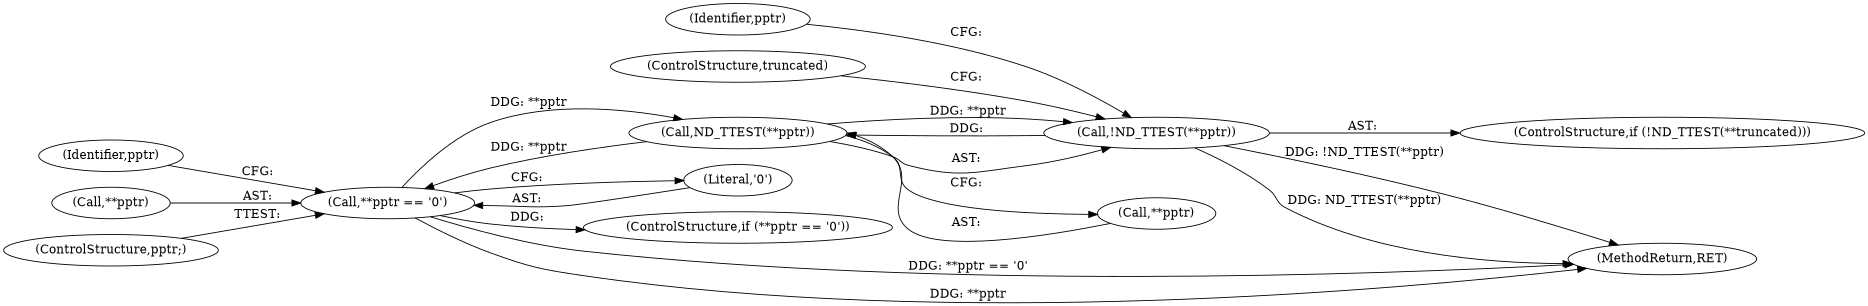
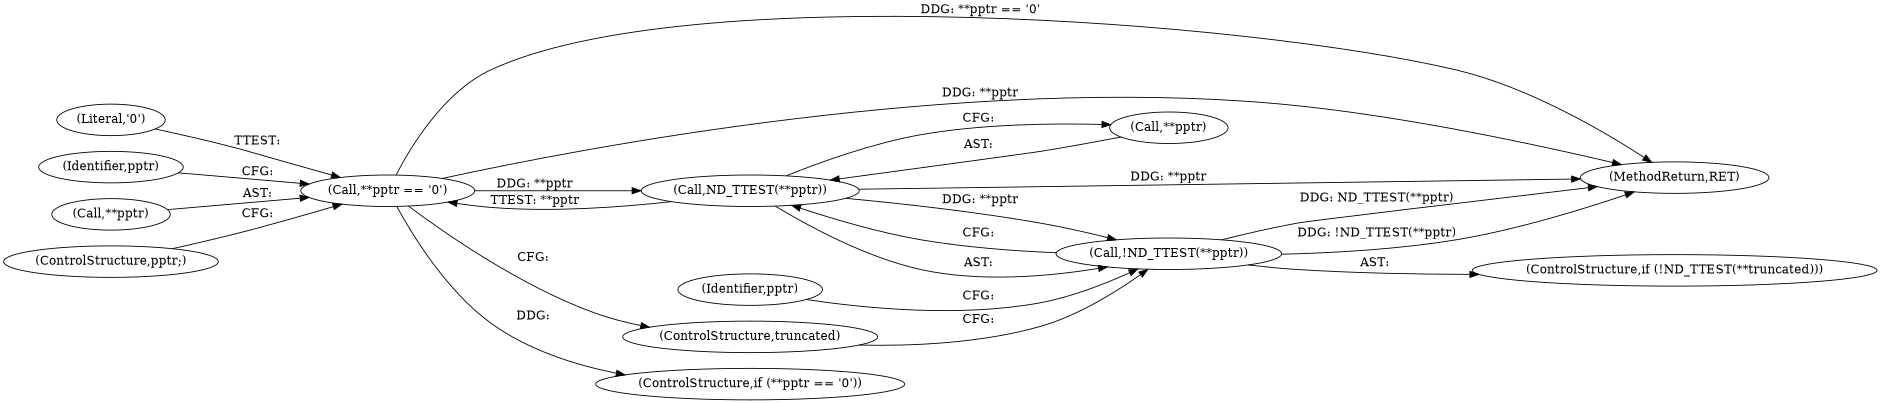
edge "(Call,!ND_TTEST(**pptr))" -> "(Call,ND_TTEST(**pptr))": label "DDG: " -> "CFG: "
edge "(Call,ND_TTEST(**pptr))" -> "(Call,**pptr == '0')": label "DDG: **pptr" -> "TTEST: **pptr"
edge "(Call,**pptr == '0')" -> "(Literal,'0')": now "(Call,**pptr == '0')" -> "(ControlStructure,truncated)"
edge "(Call,ND_TTEST(**pptr))" -> "(MethodReturn,RET)": added, label "DDG: **pptr"
edge "(Literal,'0')" -> "(Call,**pptr == '0')": label "AST: " -> "TTEST: "
edge "(ControlStructure,pptr;)" -> "(Call,**pptr == '0')": label "TTEST: " -> "CFG: "
